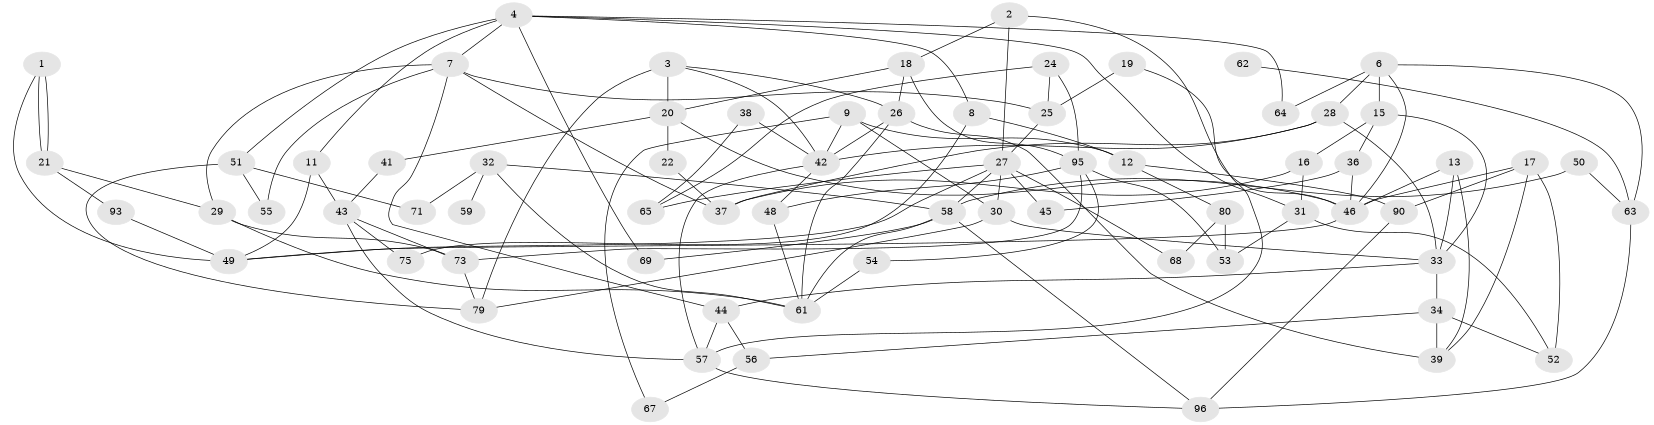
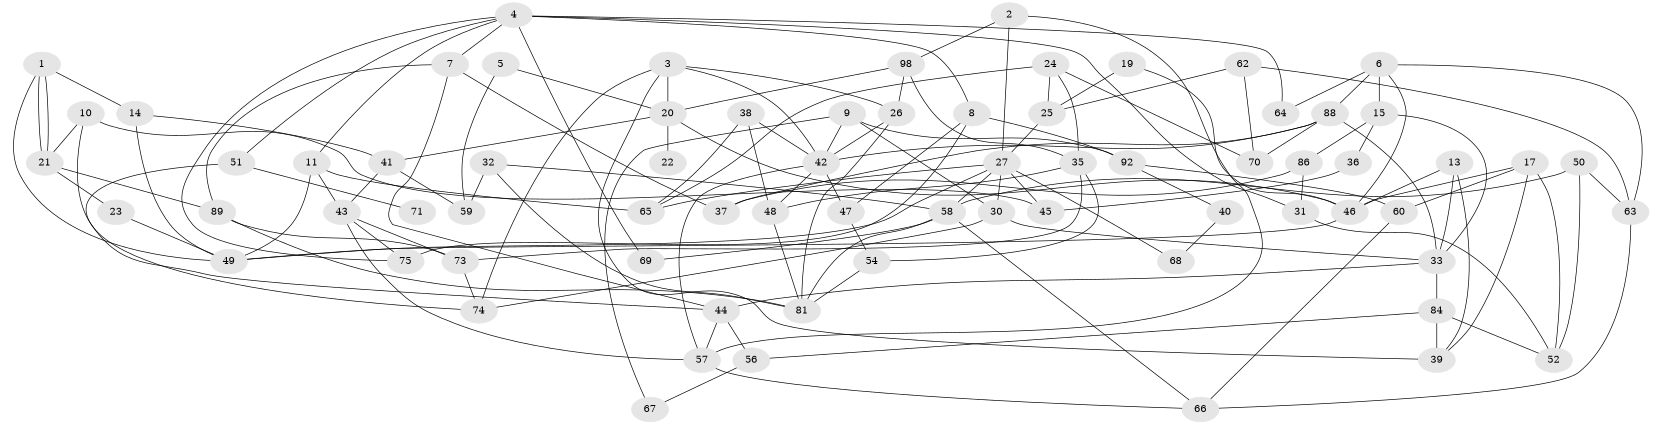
node "5": added
node "18": label "18" -> "98"
edge "7" -- "25": now "62" -- "25"
node "10": added
node "14": added
node "28": label "28" -> "88"
edge "4" -- "75": added
node "95": label "95" -> "35"
node "12": label "12" -> "92"
node "70": added
node "16": label "16" -> "86"
edge "38" -- "48": added
edge "41" -- "59": added
edge "32" -- "71": removed
edge "36" -- "46": removed
edge "22" -- "37": removed
edge "11" -- "65": added
node "93": label "93" -> "23"
node "29": label "29" -> "89"
node "55": removed
node "47": added
node "80": label "80" -> "40"
node "90": label "90" -> "60"
node "53": removed
edge "50" -- "52": added
edge "26" -- "39": now "3" -- "39"
node "79": label "79" -> "74"
node "61": label "61" -> "81"
node "34": label "34" -> "84"
node "96": label "96" -> "66"
